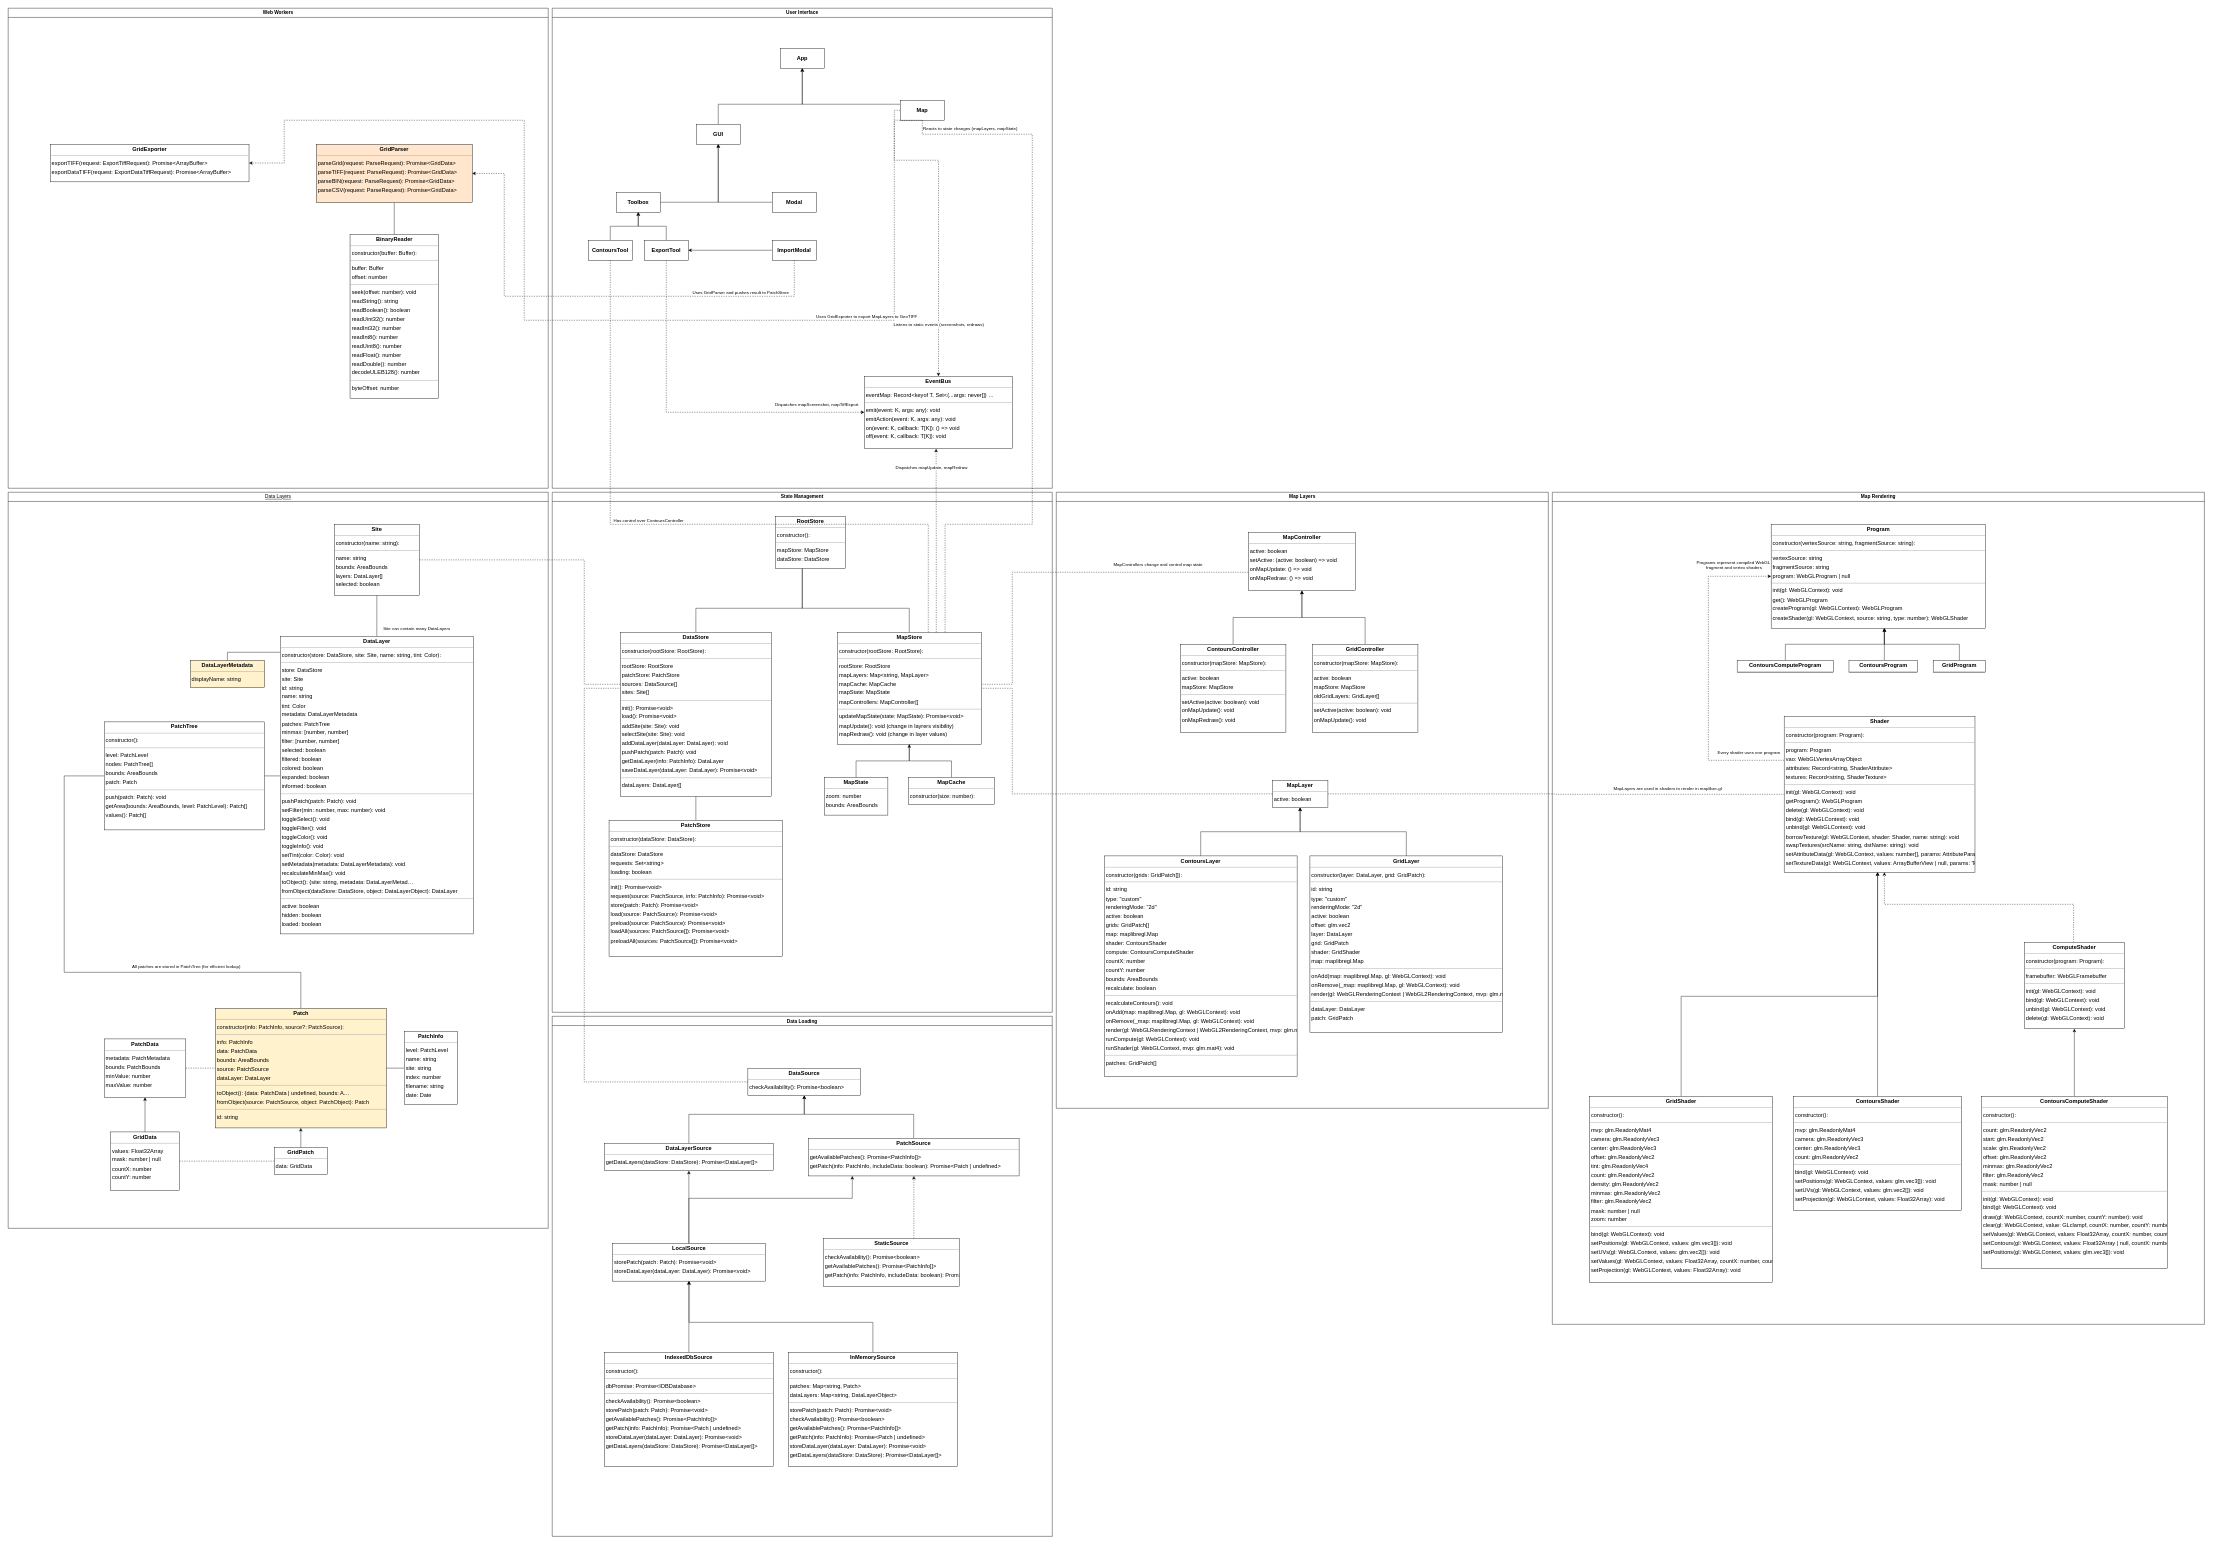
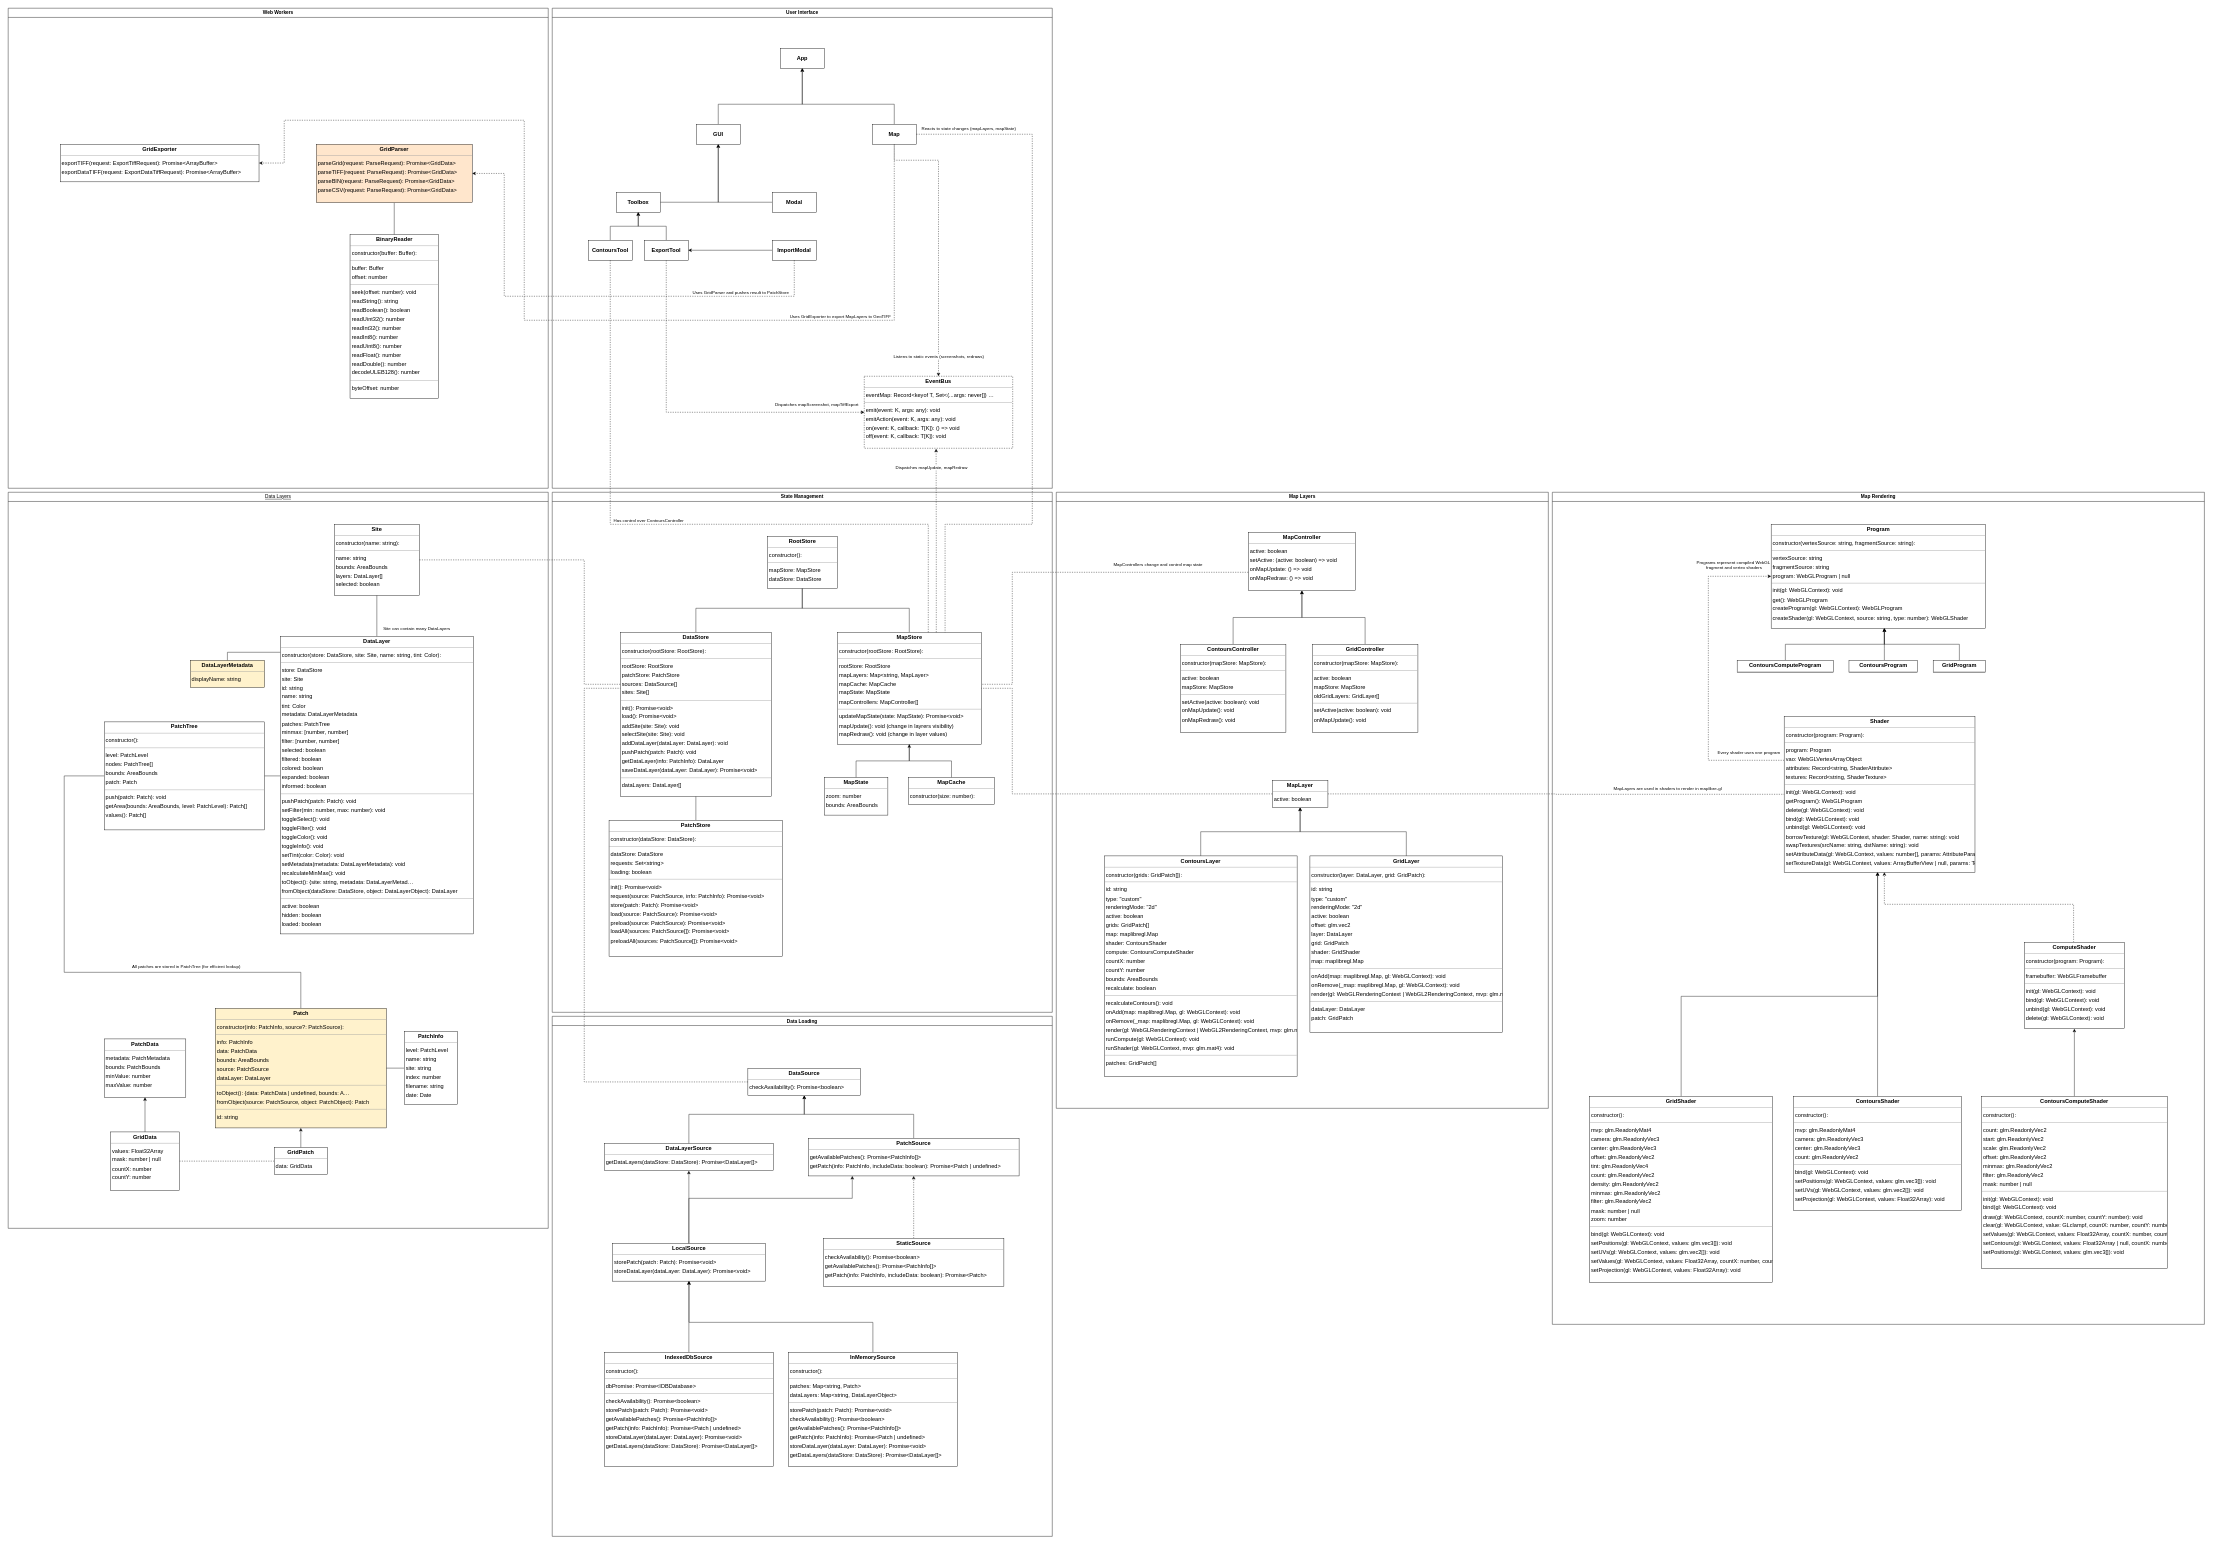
node "Map": moved (922, 110) -> (894, 134)
node "GridExporter exportTIFF(request: ExportTiffRequest): Promise<ArrayBuffer> exportDataTIFF(request: ExportDataTiffRequest): Promise<ArrayBuffer>": moved (150, 163) -> (160, 163)
node "EventBus eventMap: Record<keyof T, Set<(...args: never[]) … emit(event: K, args: any): void emitAction(event: K, args: any): void on(event: K, callback: T[K]): () => void off(event: K, callback: T[K]): void": style solid -> dashed
node "RootStore constructor(): mapStore: MapStore dataStore: DataStore": moved (810, 542) -> (802, 562)
edge "PatchData metadata: PatchMetadata bounds: PatchBounds minValue: number maxValue: number" -- "Patch constructor(info: PatchInfo, source?: PatchSource): info: PatchInfo data: PatchData bounds: AreaBounds source: PatchSource dataLayer: DataLayer toObject(): {data: PatchData | undefined, bounds: A… fromObject(source: PatchSource, object: PatchObject): Patch id: string": removed
node "StaticSource checkAvailability(): Promise<boolean> getAvailablePatches(): Promise<PatchInfo[]> getPatch(info: PatchInfo, includeData: boolean): Promise<Patch>": size 136x48 -> 180x48
